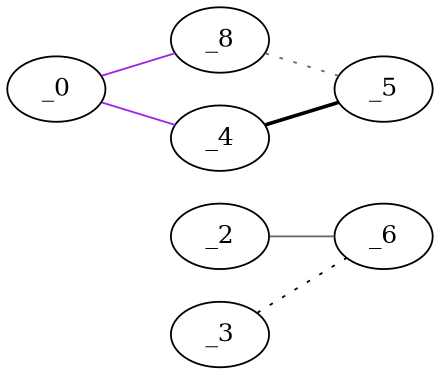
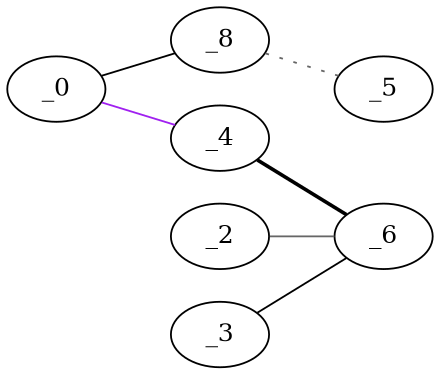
edge "_8" -- "_0": color purple -> black
edge "_5" -- "_4": now "_6" -- "_4"
edge "_6" -- "_3": style dotted -> solid
